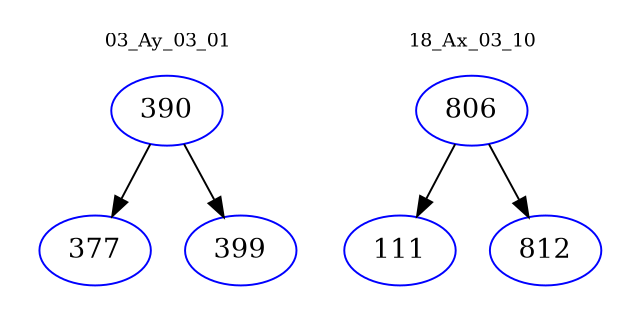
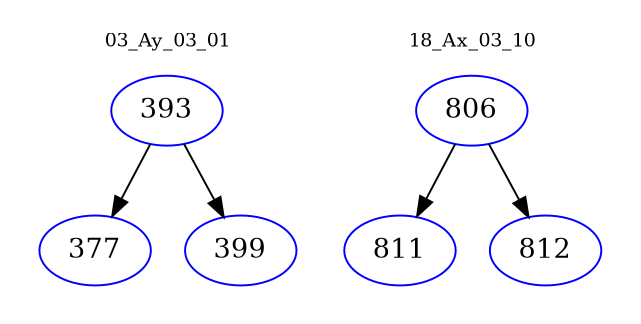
node "390": label "390" -> "393"
node "111": label "111" -> "811"
